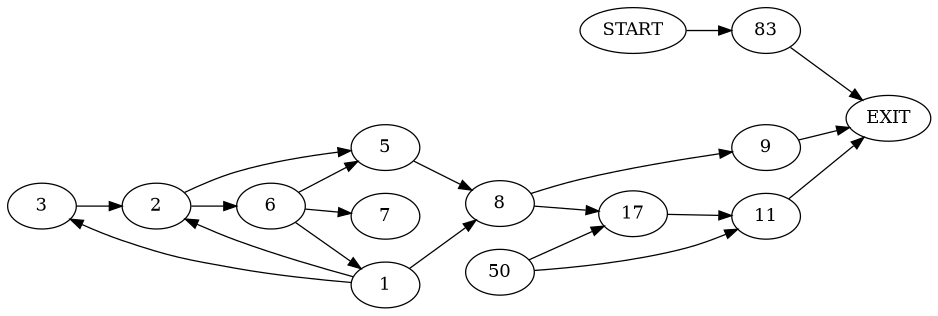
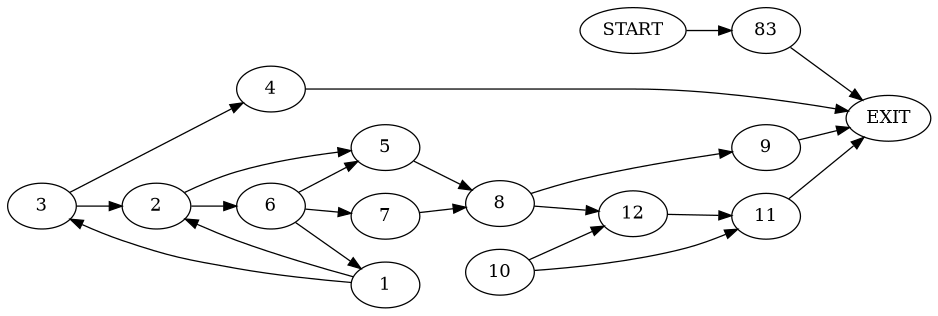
node "4": added
node "17": label "17" -> "12"
edge "1" -> "8": now "7" -> "8"
node "50": label "50" -> "10"
